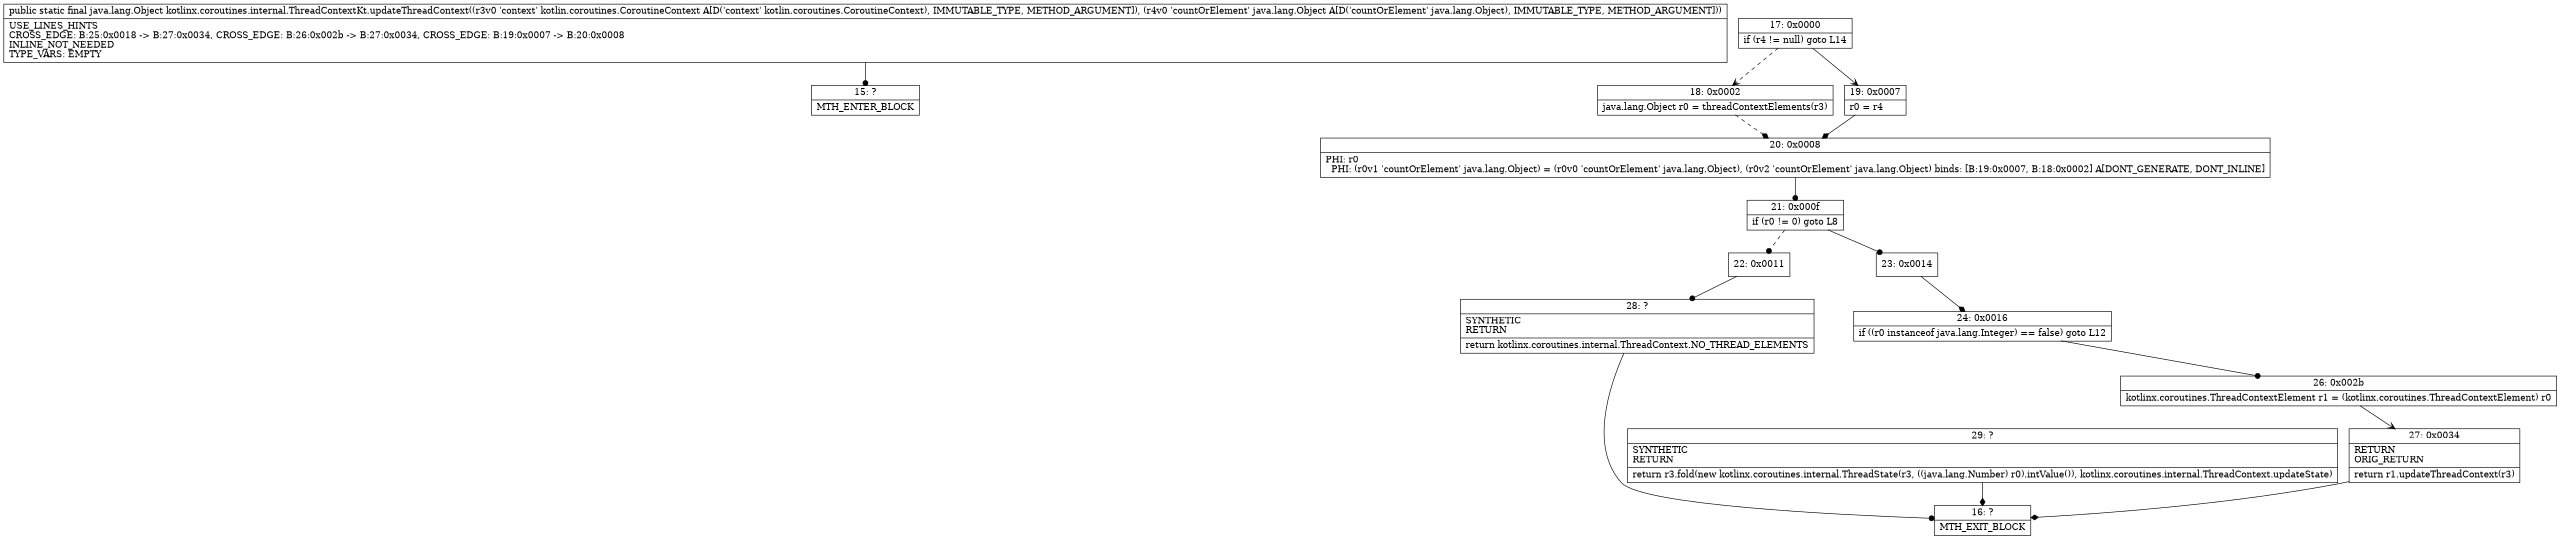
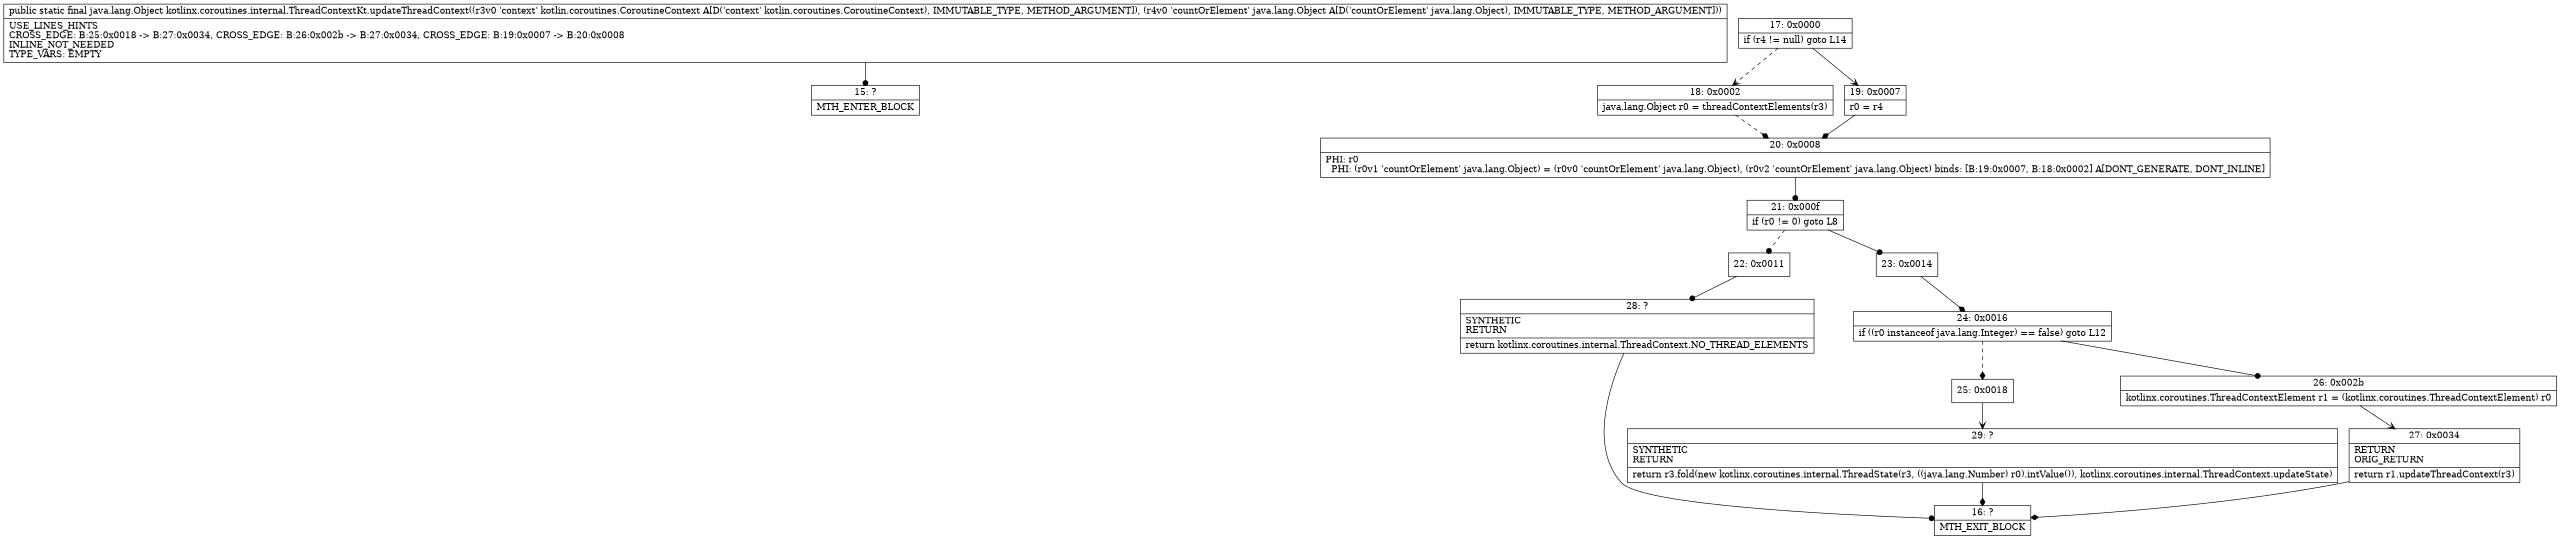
node "25: 0x0018": added
